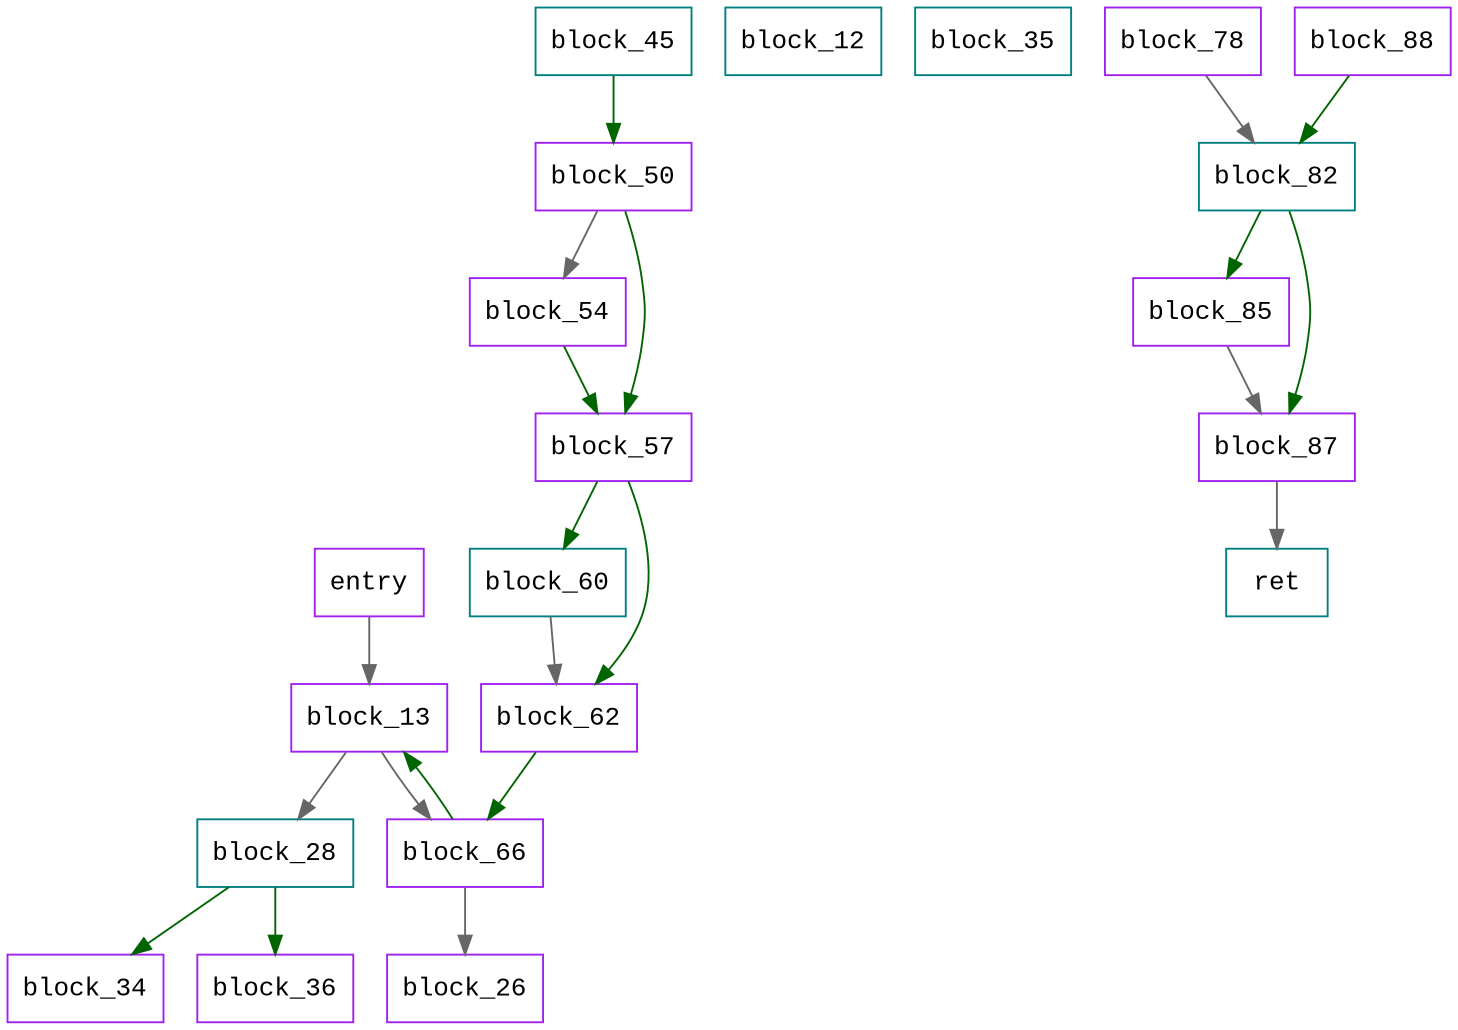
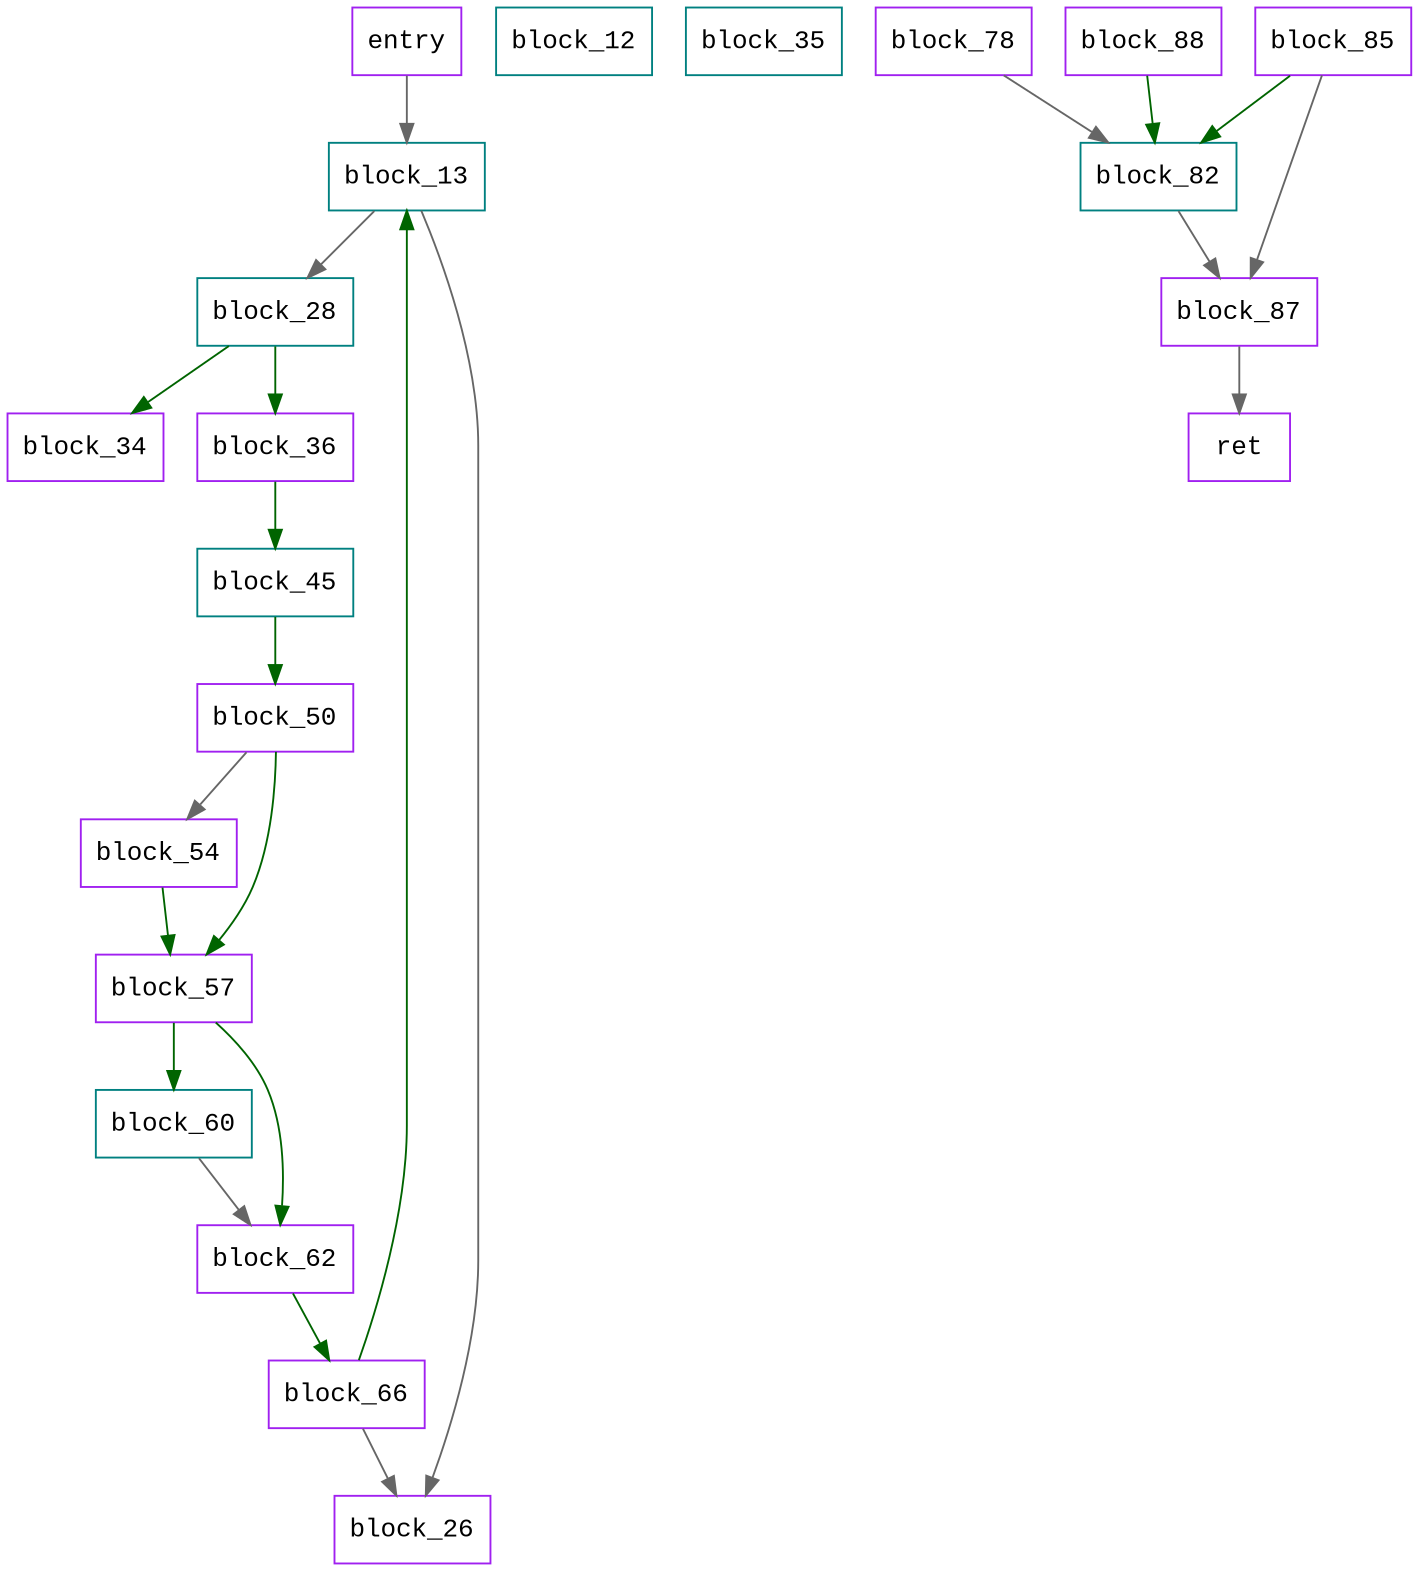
edge "block_82" -> "block_85": reversed
edge "block_82" -> "block_87": color darkgreen -> gray40
edge "block_36" -> "block_45": added
node "ret": color teal -> purple
node "block_13": color purple -> teal
edge "block_13" -> "block_66": now "block_13" -> "block_26"
